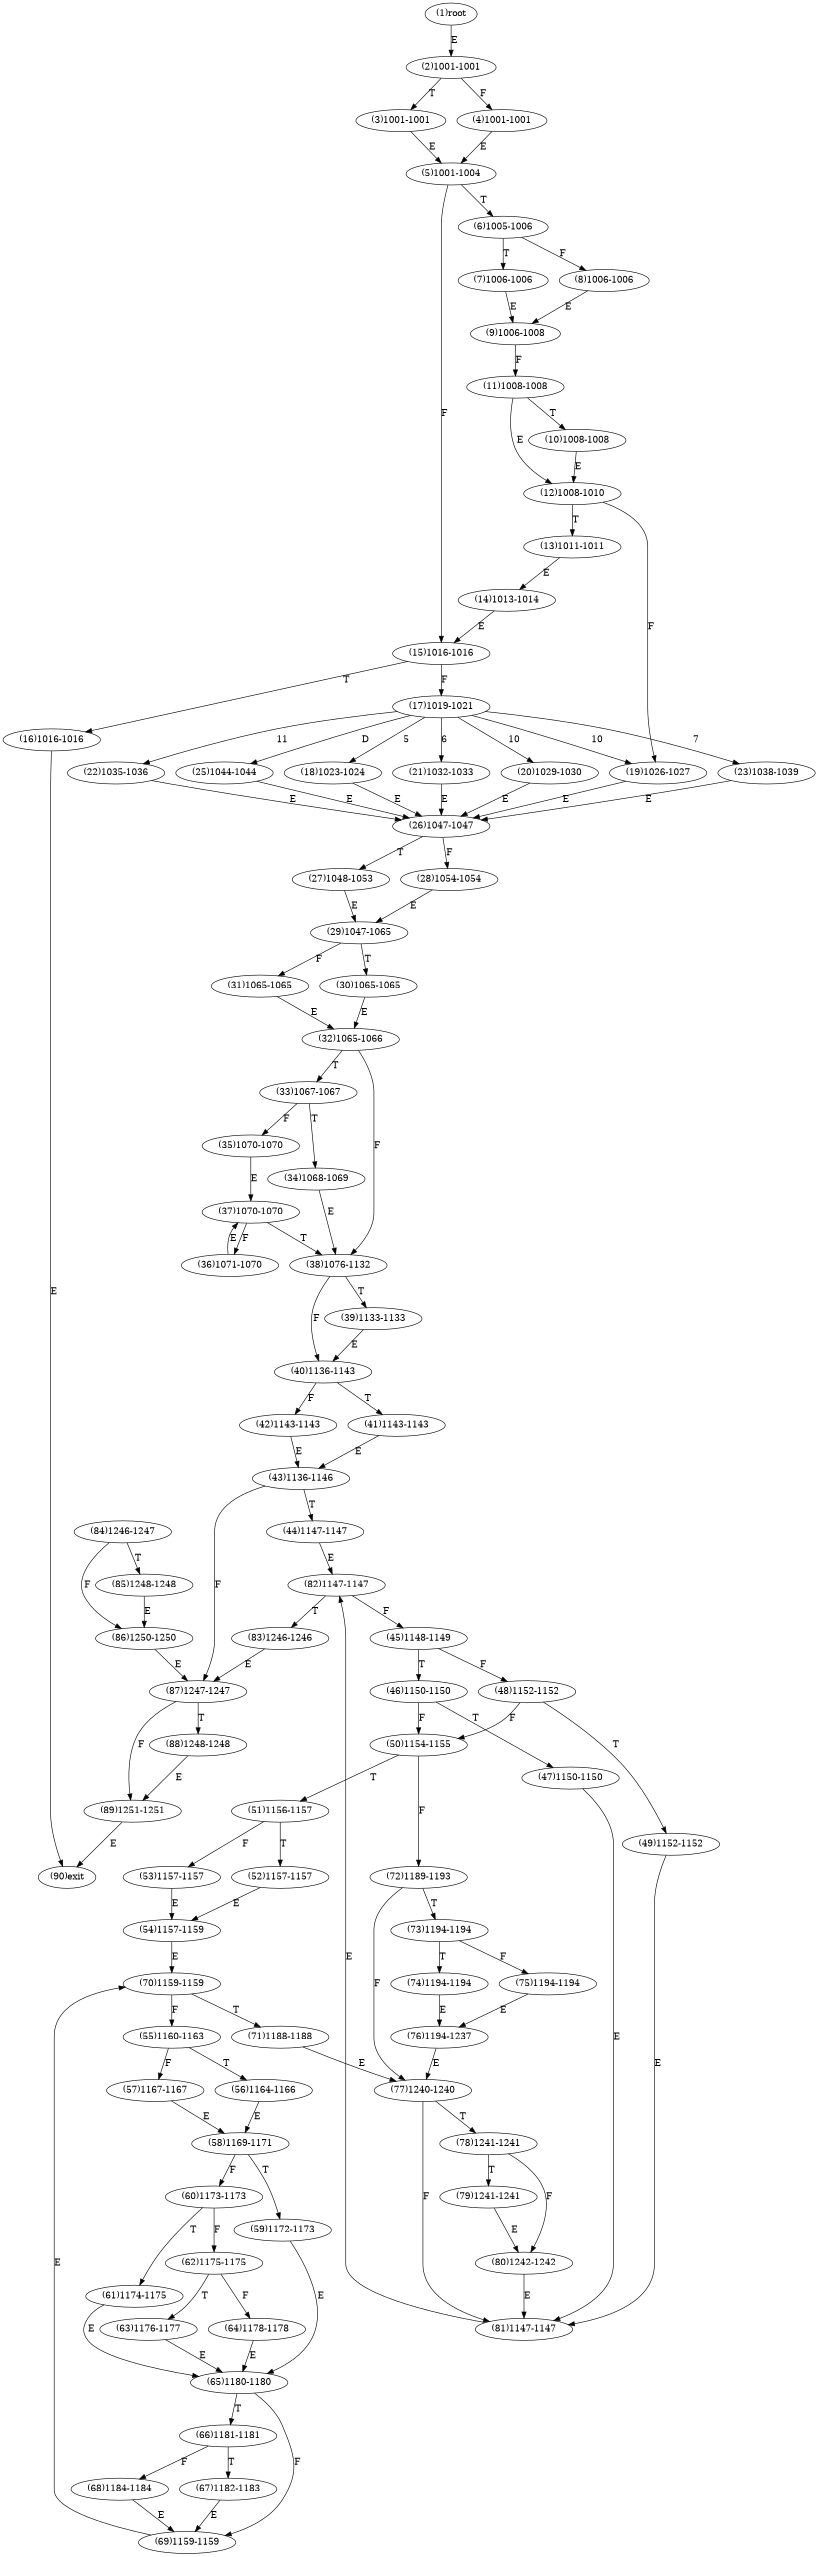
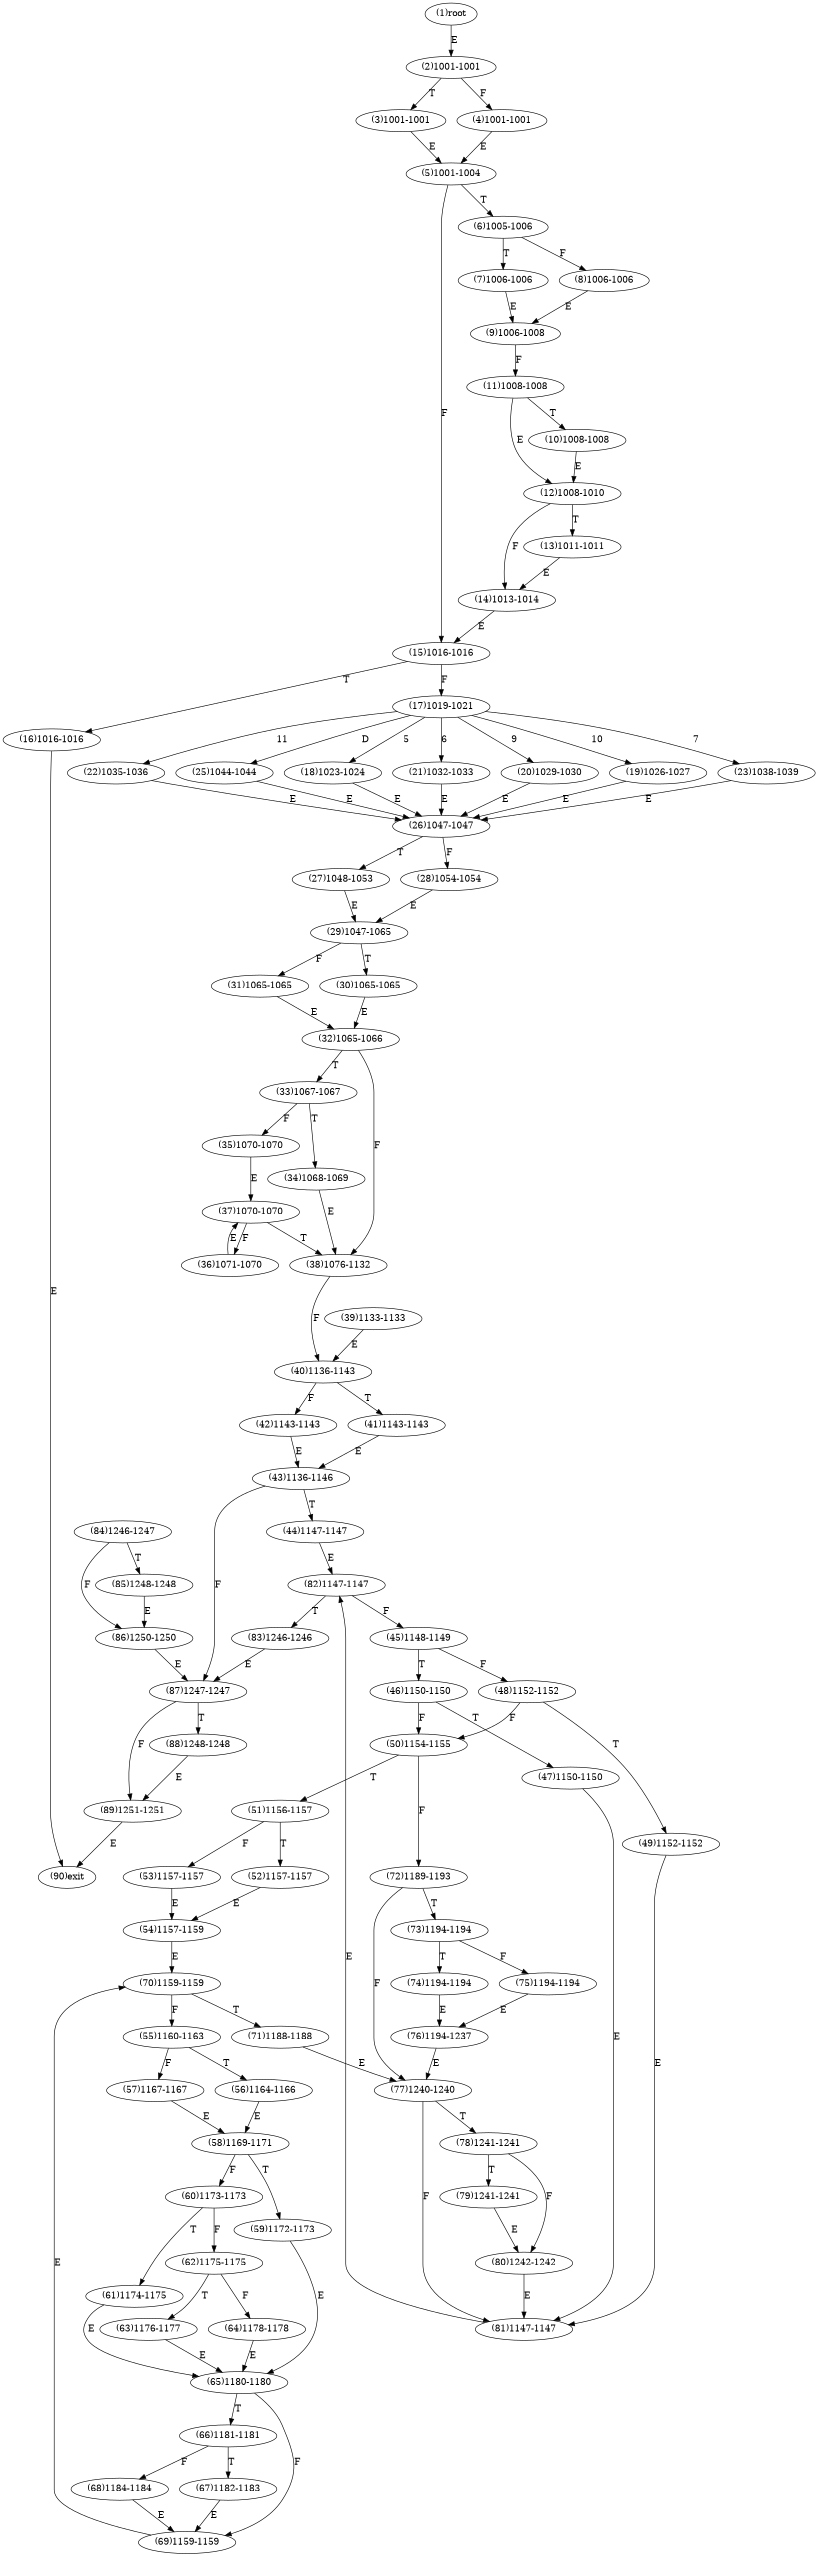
edge "(12)1008-1010" -> "(19)1026-1027": now "(12)1008-1010" -> "(14)1013-1014"
edge "(17)1019-1021" -> "(20)1029-1030": label "10" -> "9"
edge "(38)1076-1132" -> "(39)1133-1133": removed, label "T"
